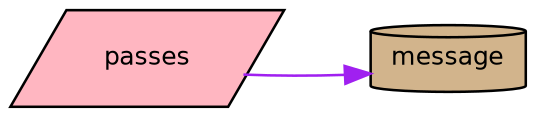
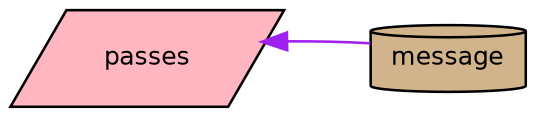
edge "passes" -> "message": reversed
